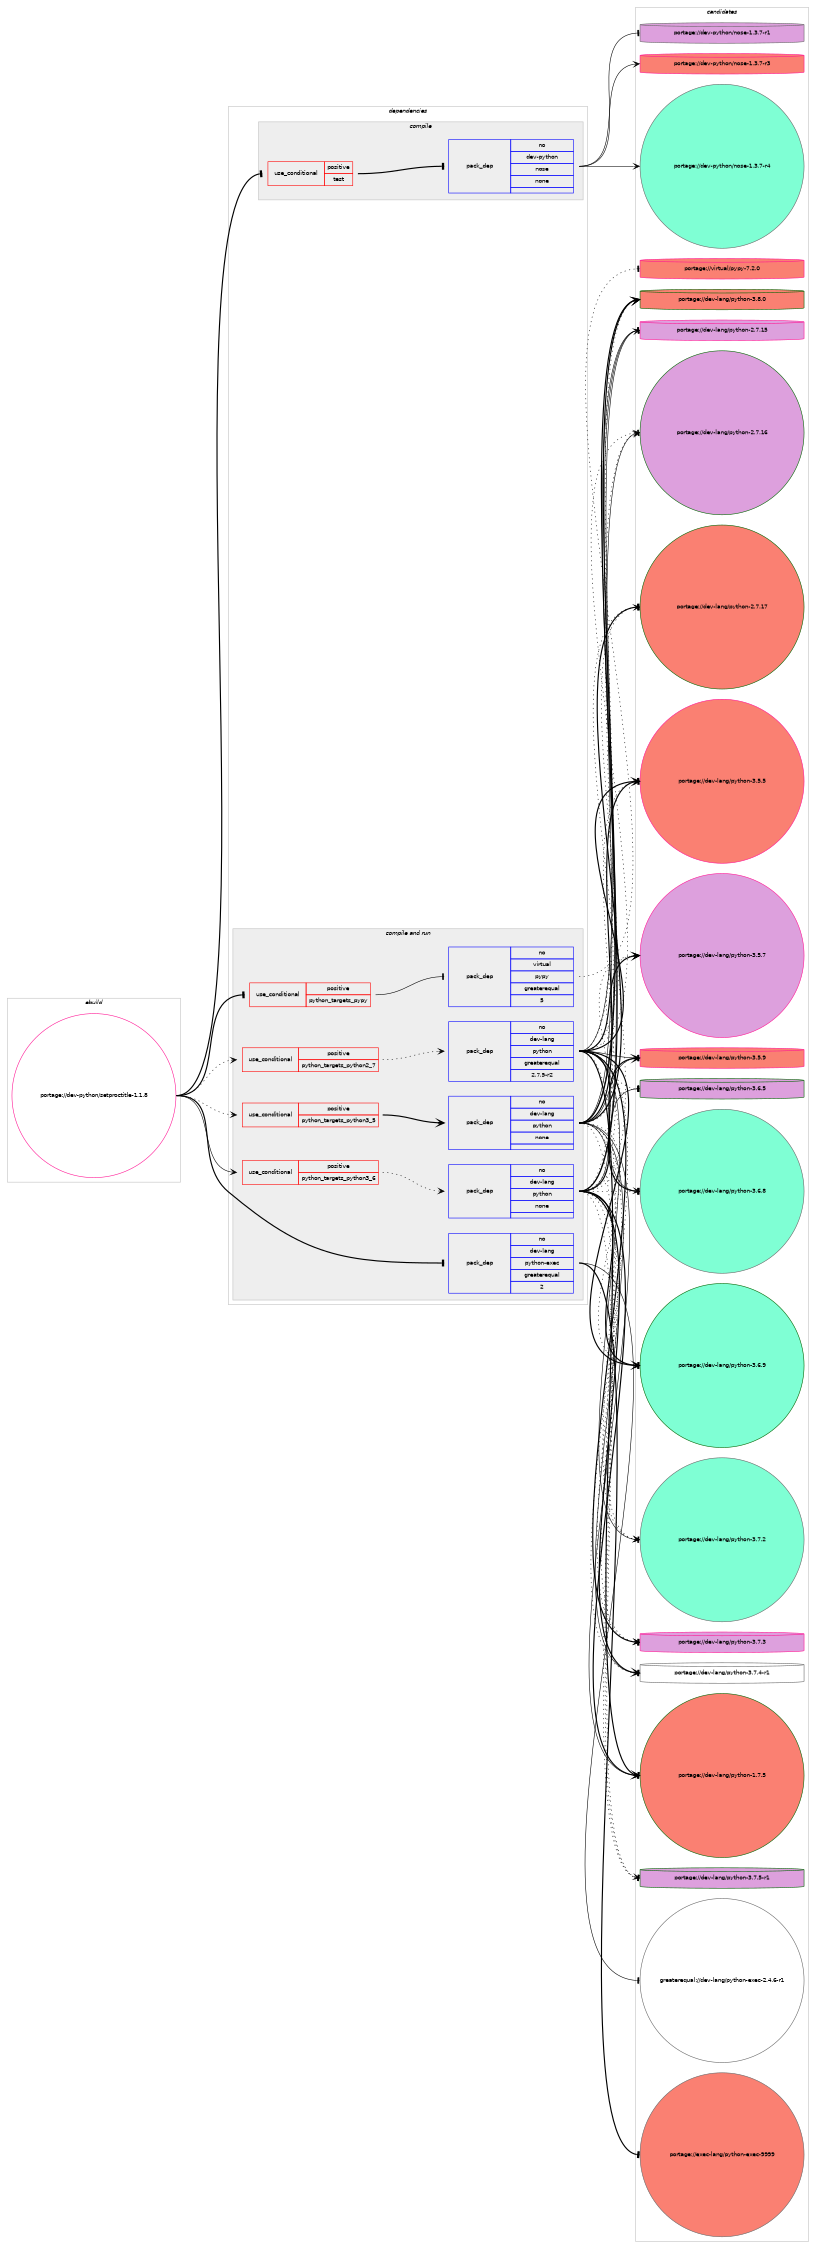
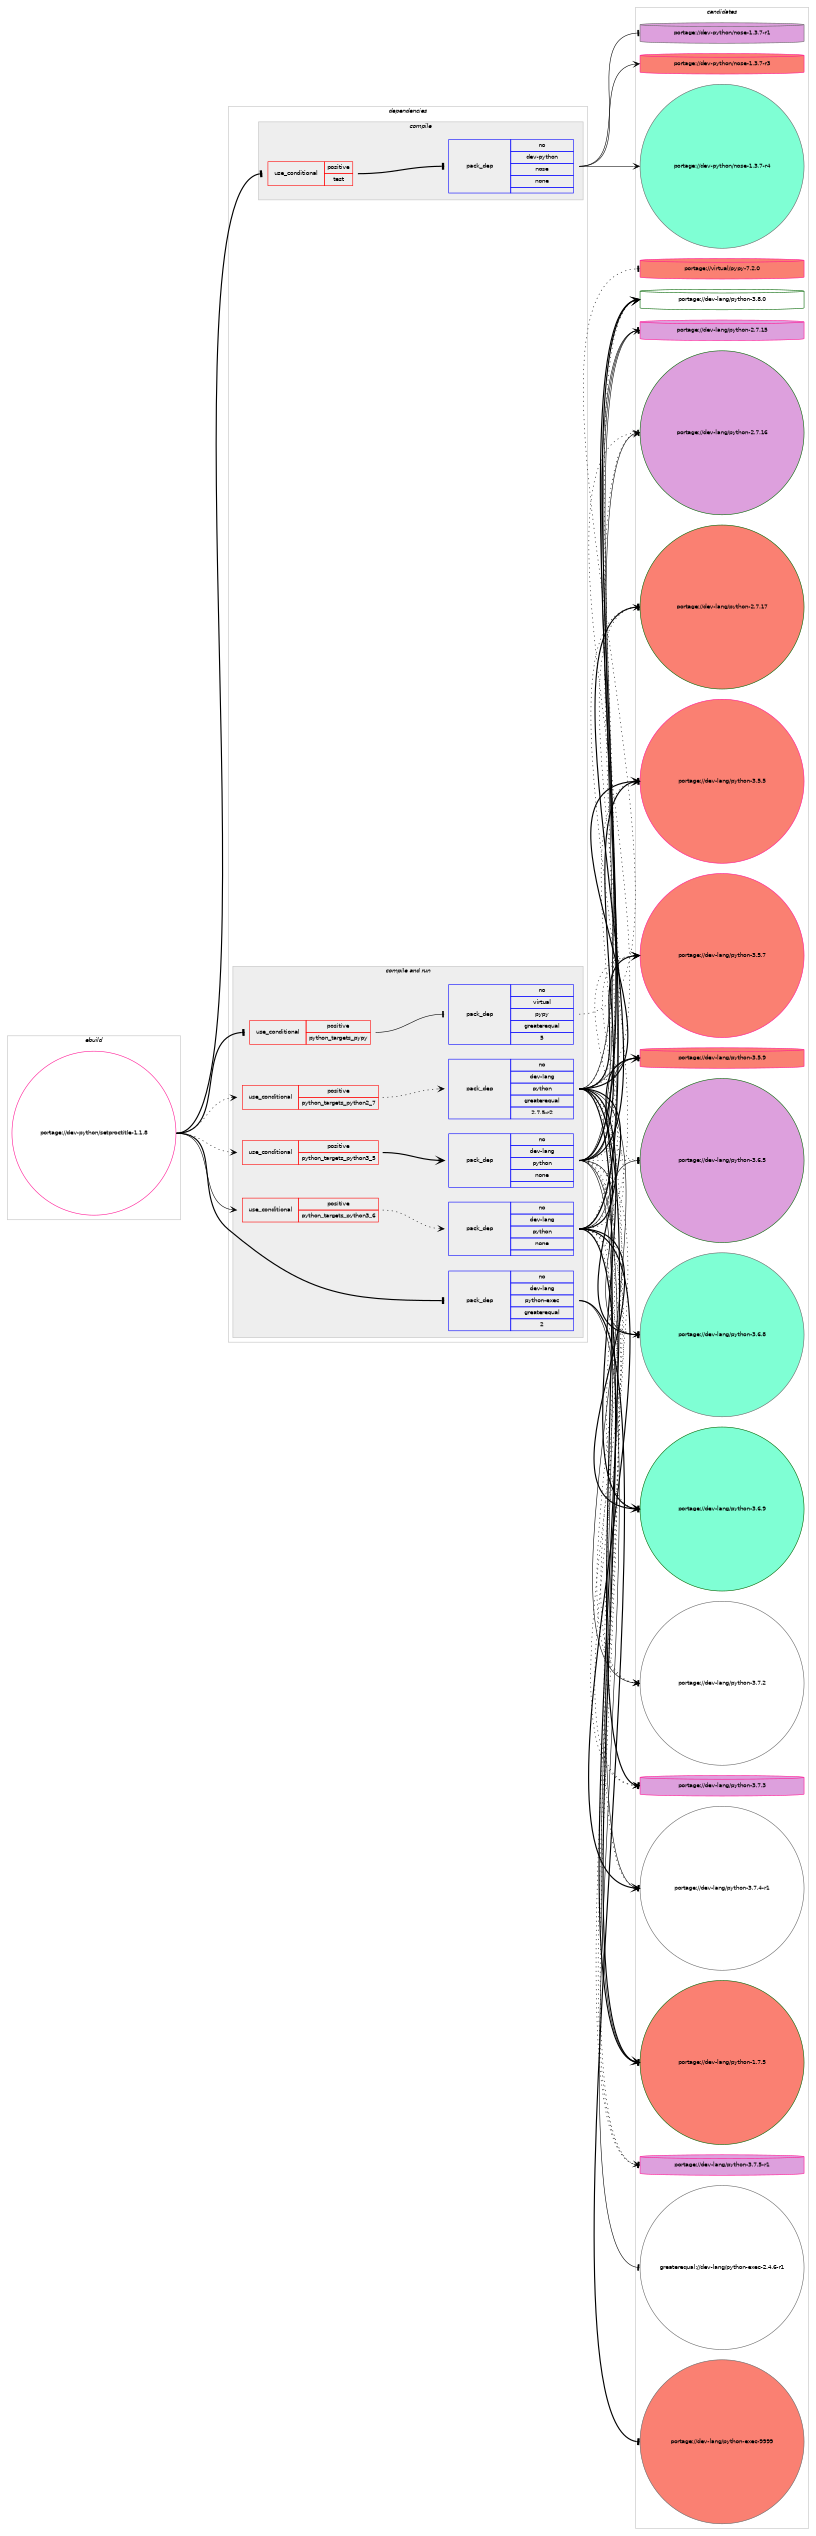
node "portage://dev-lang/python-3.8.0": fillcolor salmon -> white
node "portage://dev-lang/python-3.5.7": fillcolor plum -> salmon
node "portage://dev-lang/python-3.6.5": shape cylinder -> circle
node "portage://dev-lang/python-3.7.2": fillcolor aquamarine -> white
node "portage://dev-lang/python-3.7.4-r1": shape cylinder -> circle
node "portage://dev-lang/python-3.7.5-r1": color darkgreen -> deeppink
node "portage://exec-lang/python-exec-9999": label "portage://exec-lang/python-exec-9999" -> "portage://dev-lang/python-exec-9999"
